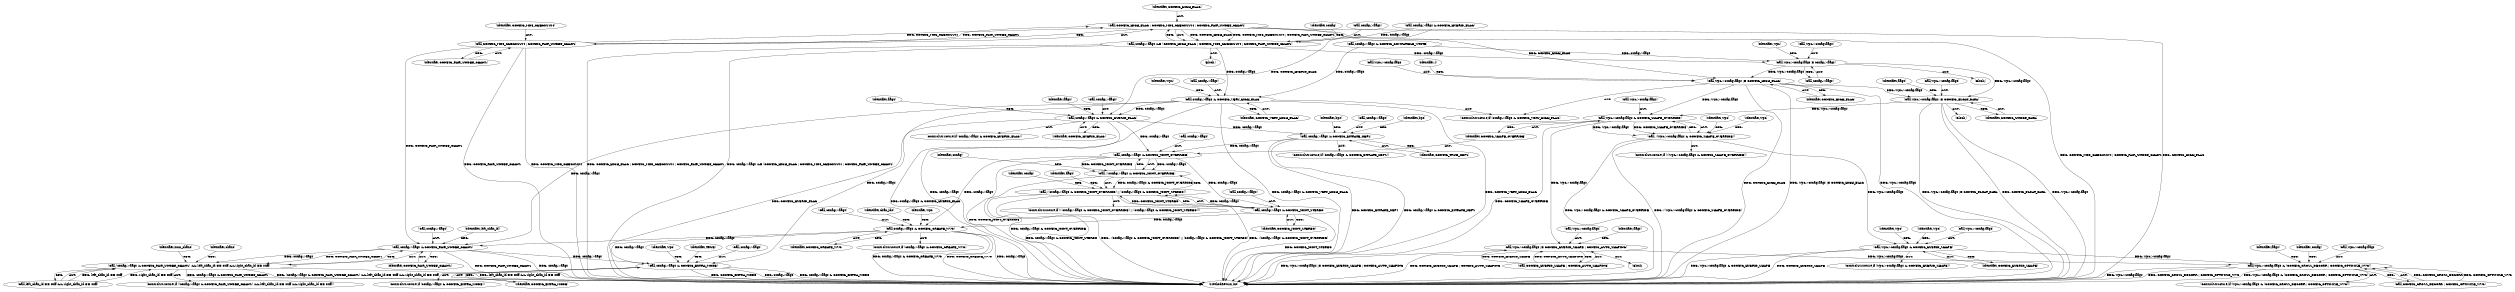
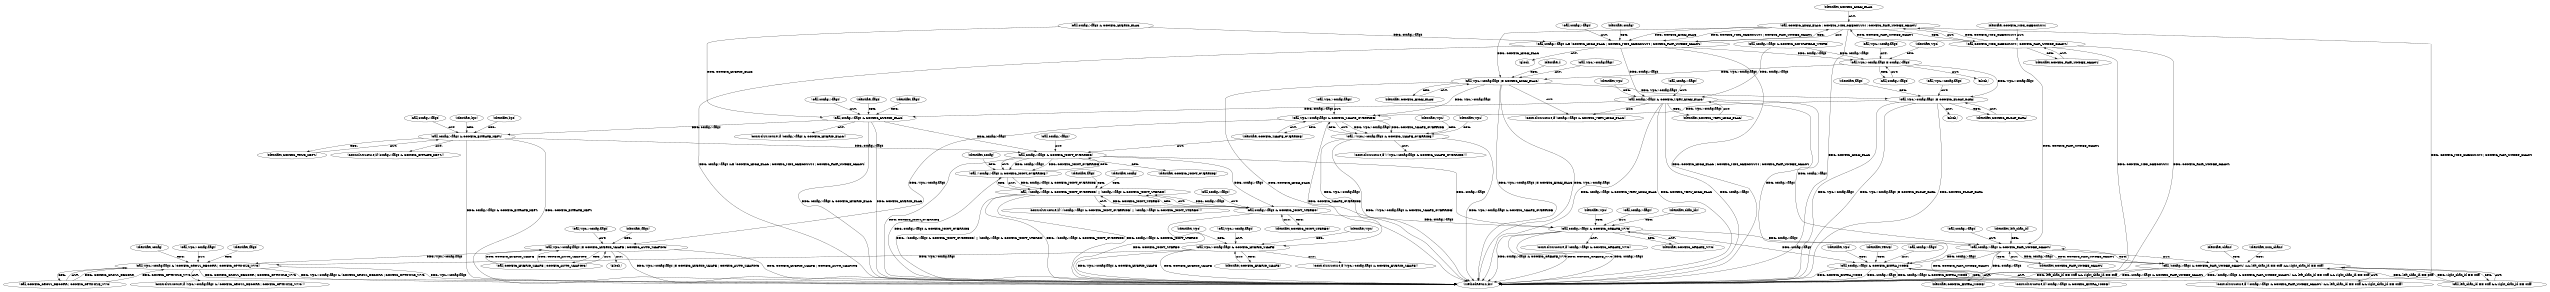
node "(Identifier,CONFIG_UNDEF_DATA)": label "(Identifier,CONFIG_UNDEF_DATA)" -> "(Identifier,CONFIG_FLOAT_DATA)"
node "(Identifier,CONFIG_HYBRID_FLAG)": removed
node "(Identifier,CONFIG_JOINT_OVERRIDE)": added
